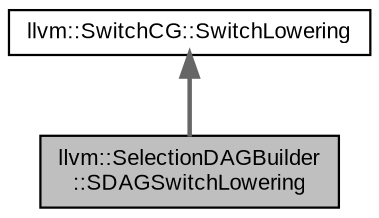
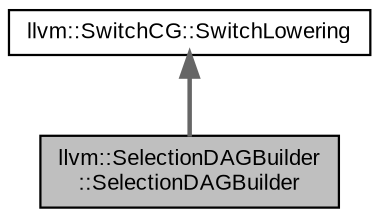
node "llvm::SelectionDAGBuilder ::SDAGSwitchLowering": label "llvm::SelectionDAGBuilder ::SDAGSwitchLowering" -> "llvm::SelectionDAGBuilder ::SelectionDAGBuilder"
